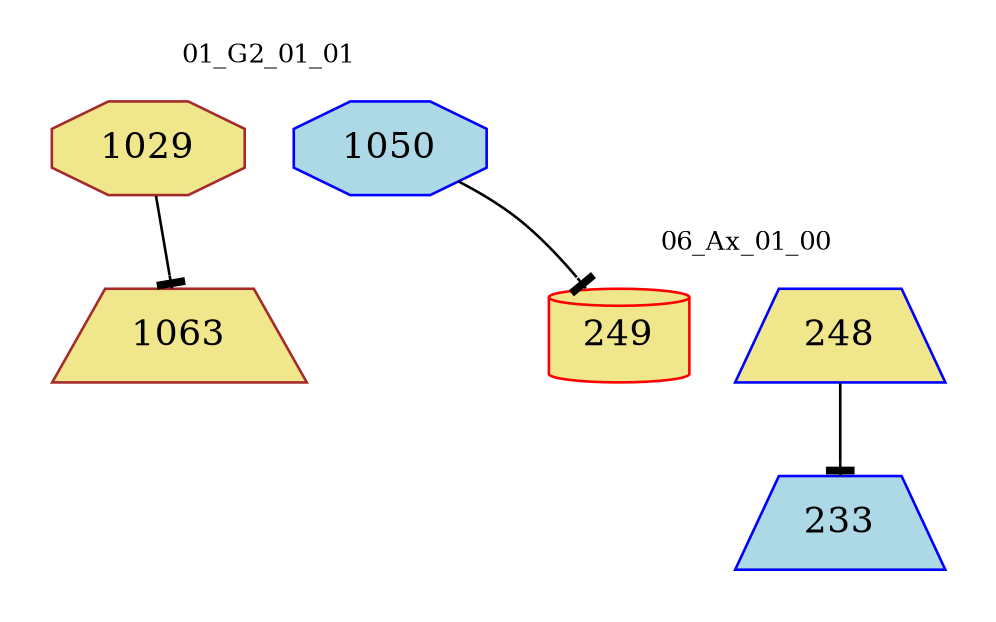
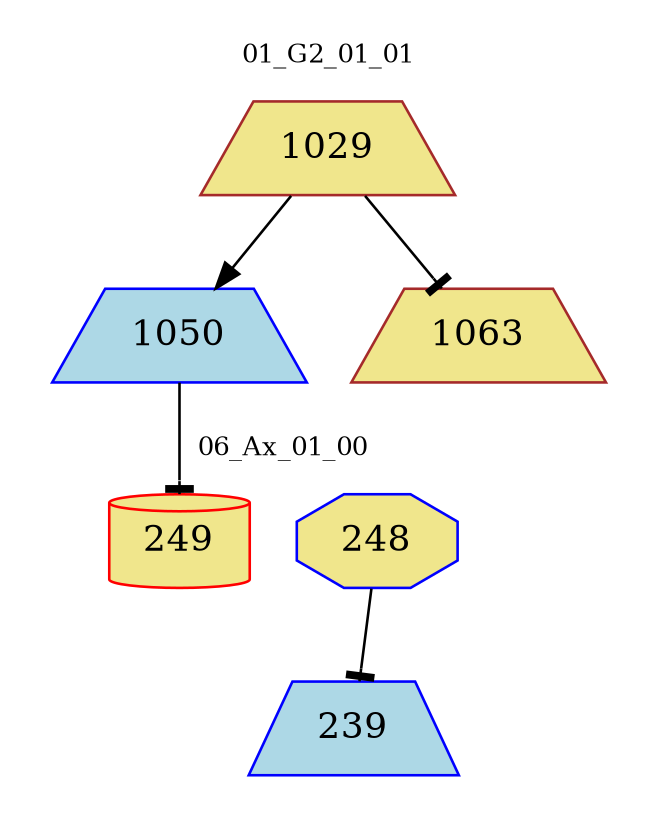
node "1029": shape octagon -> trapezium
node "1050": shape octagon -> trapezium
edge "1029" -> "1050": added
node "248": shape trapezium -> octagon
node "233": label "233" -> "239"
